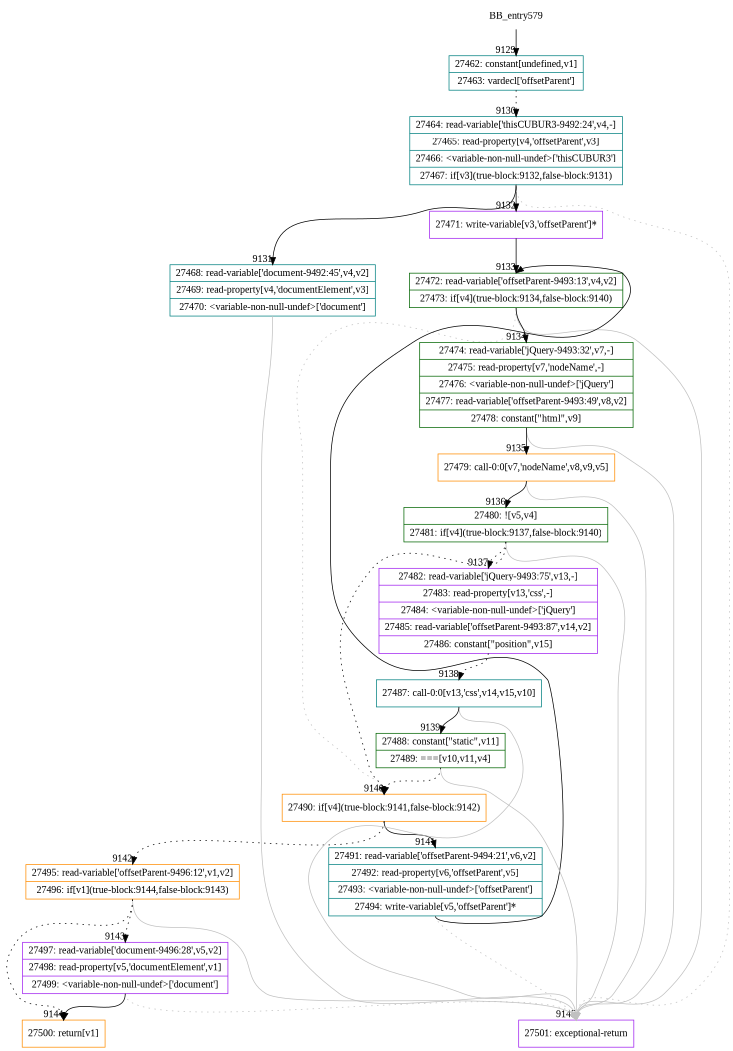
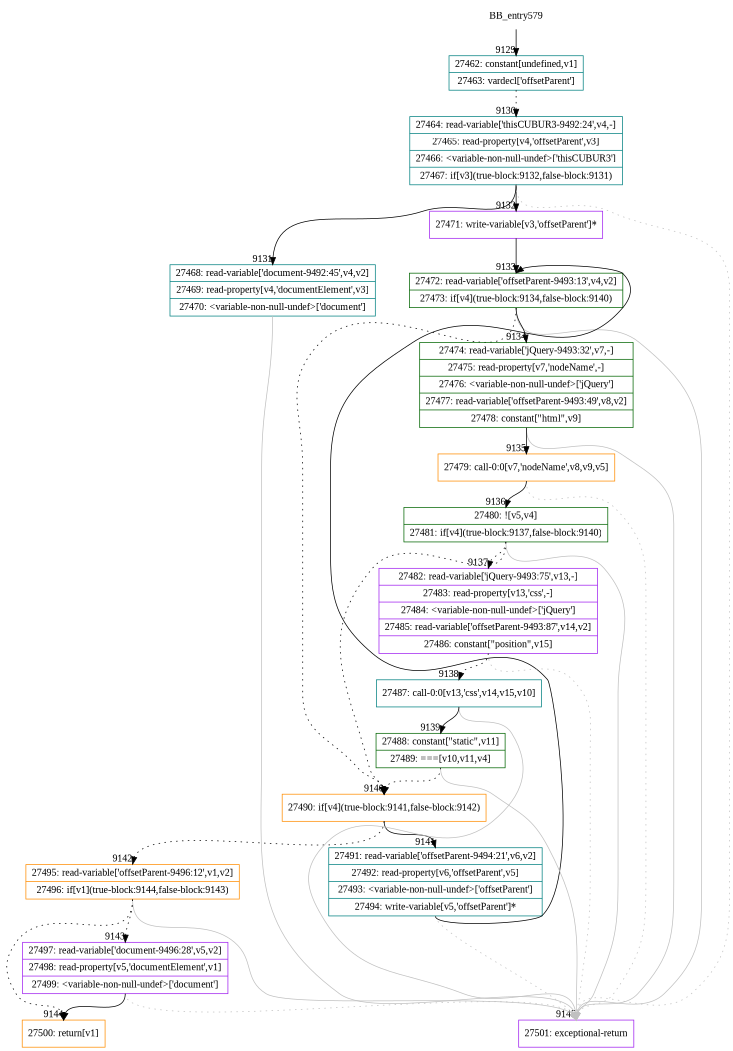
edge "27472: read-variable['offsetParent-9493:13',v4,v2]" -> "27490: if[v4](true-block:9141,false-block:9142)": color gray -> black
edge "27479: call-0:0[v7,'nodeName',v8,v9,v5]" -> "27501: exceptional-return": style solid -> dotted
edge "27482: read-variable['jQuery-9493:75',v13,-]" -> "27501: exceptional-return": added
